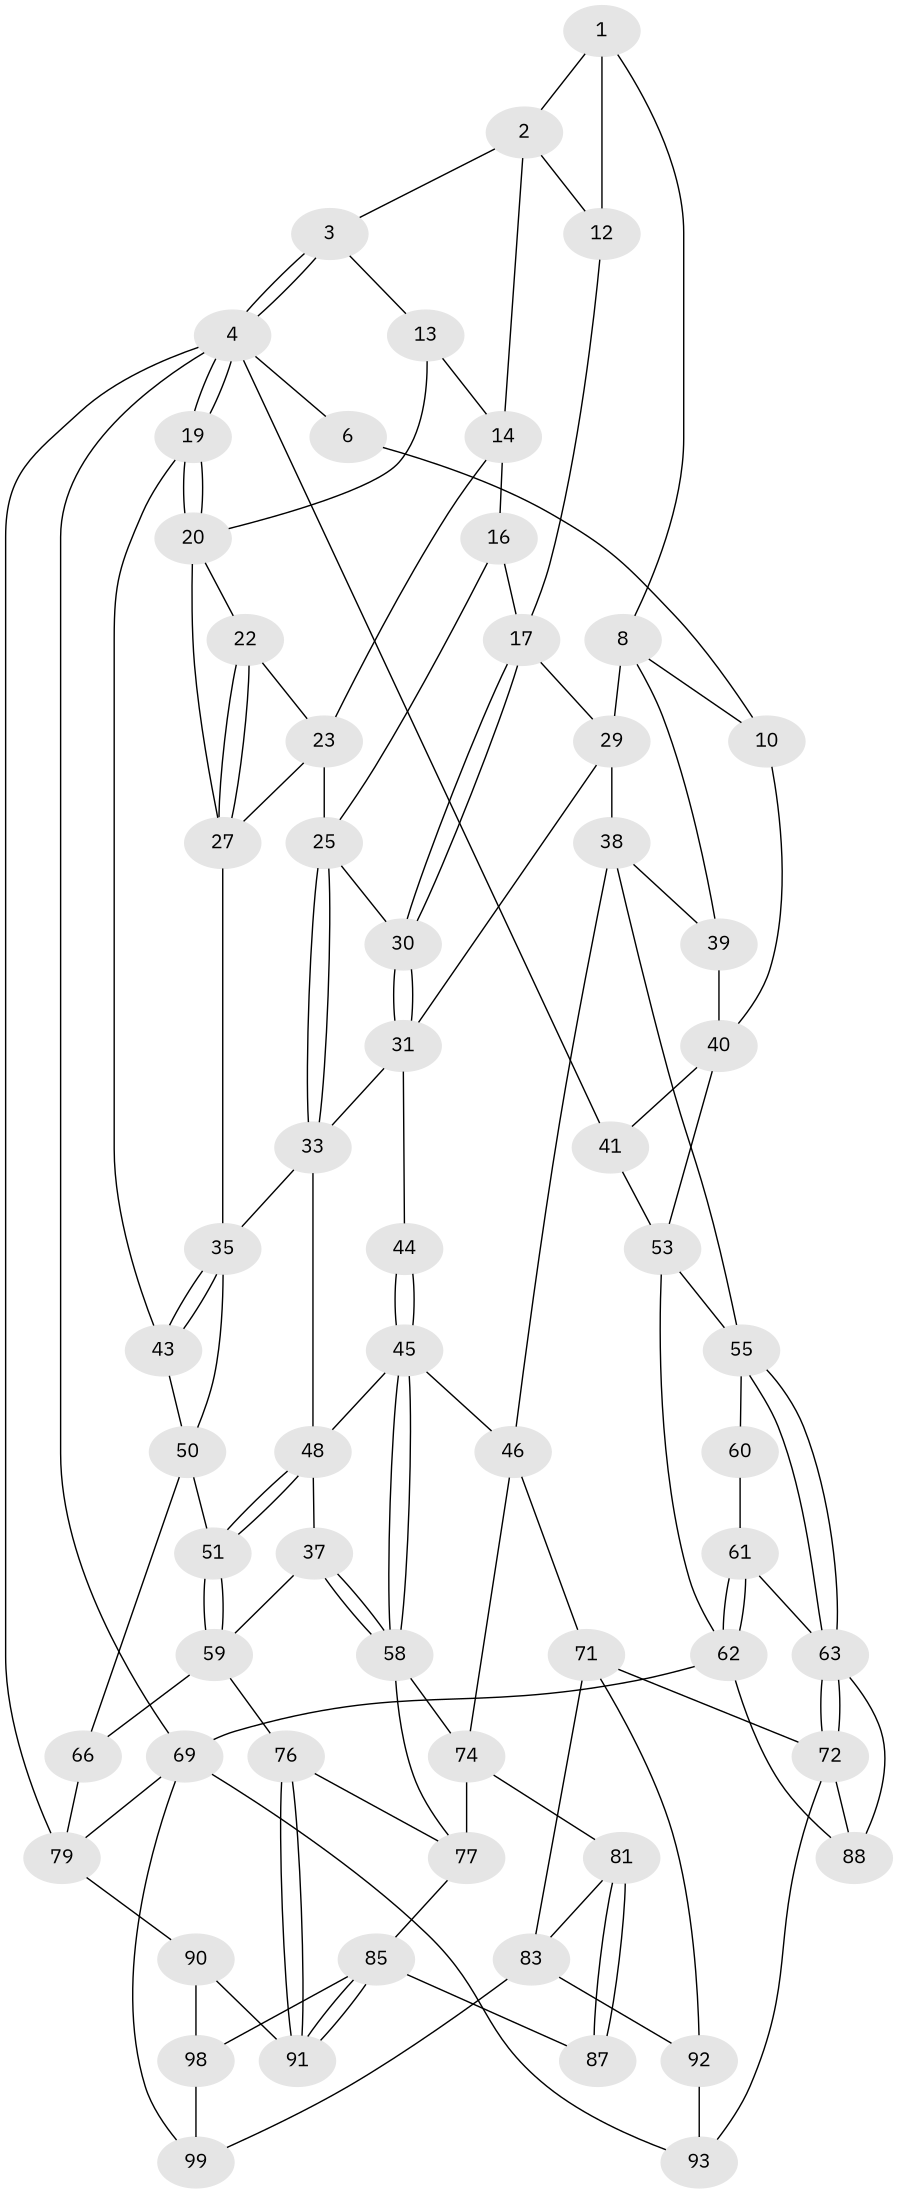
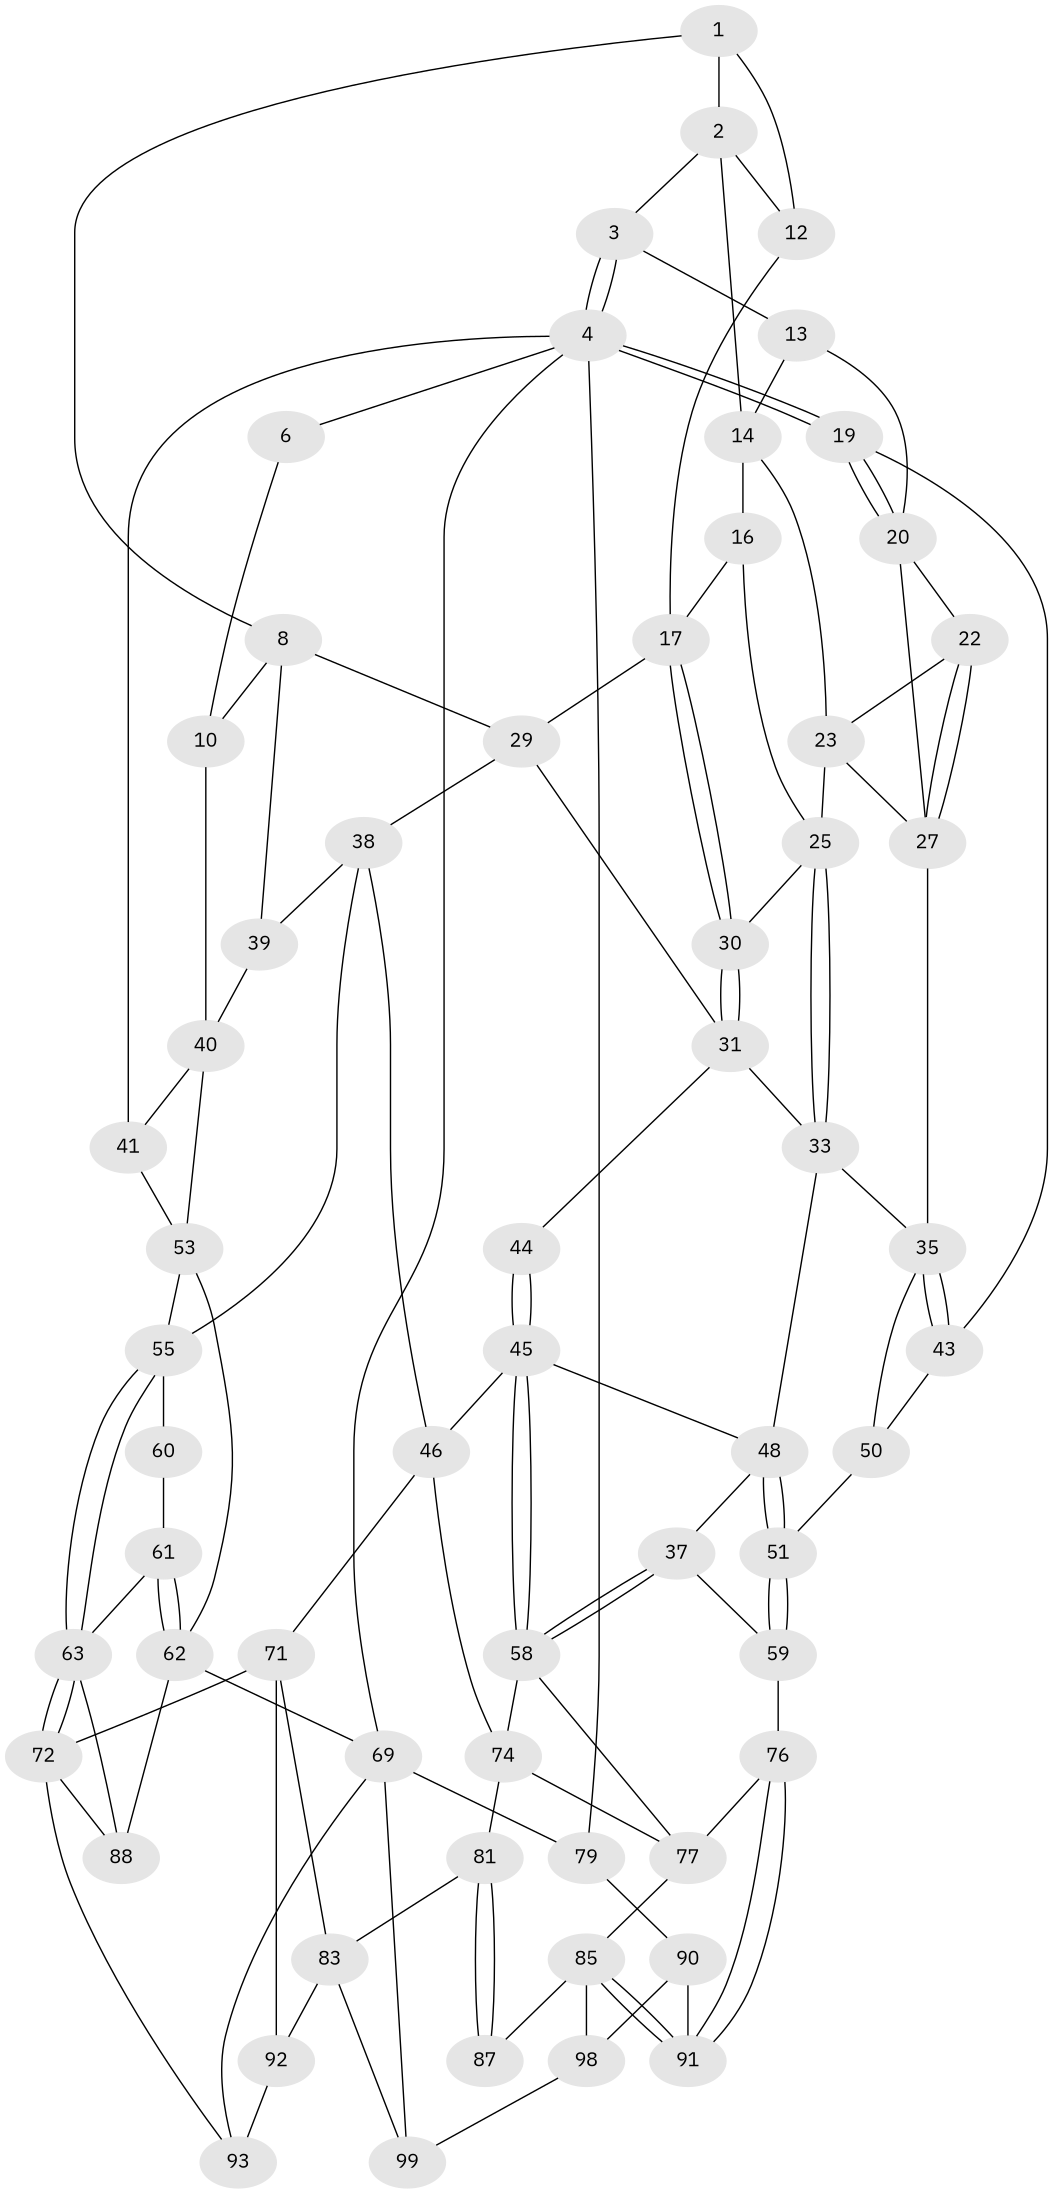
node "66": removed
